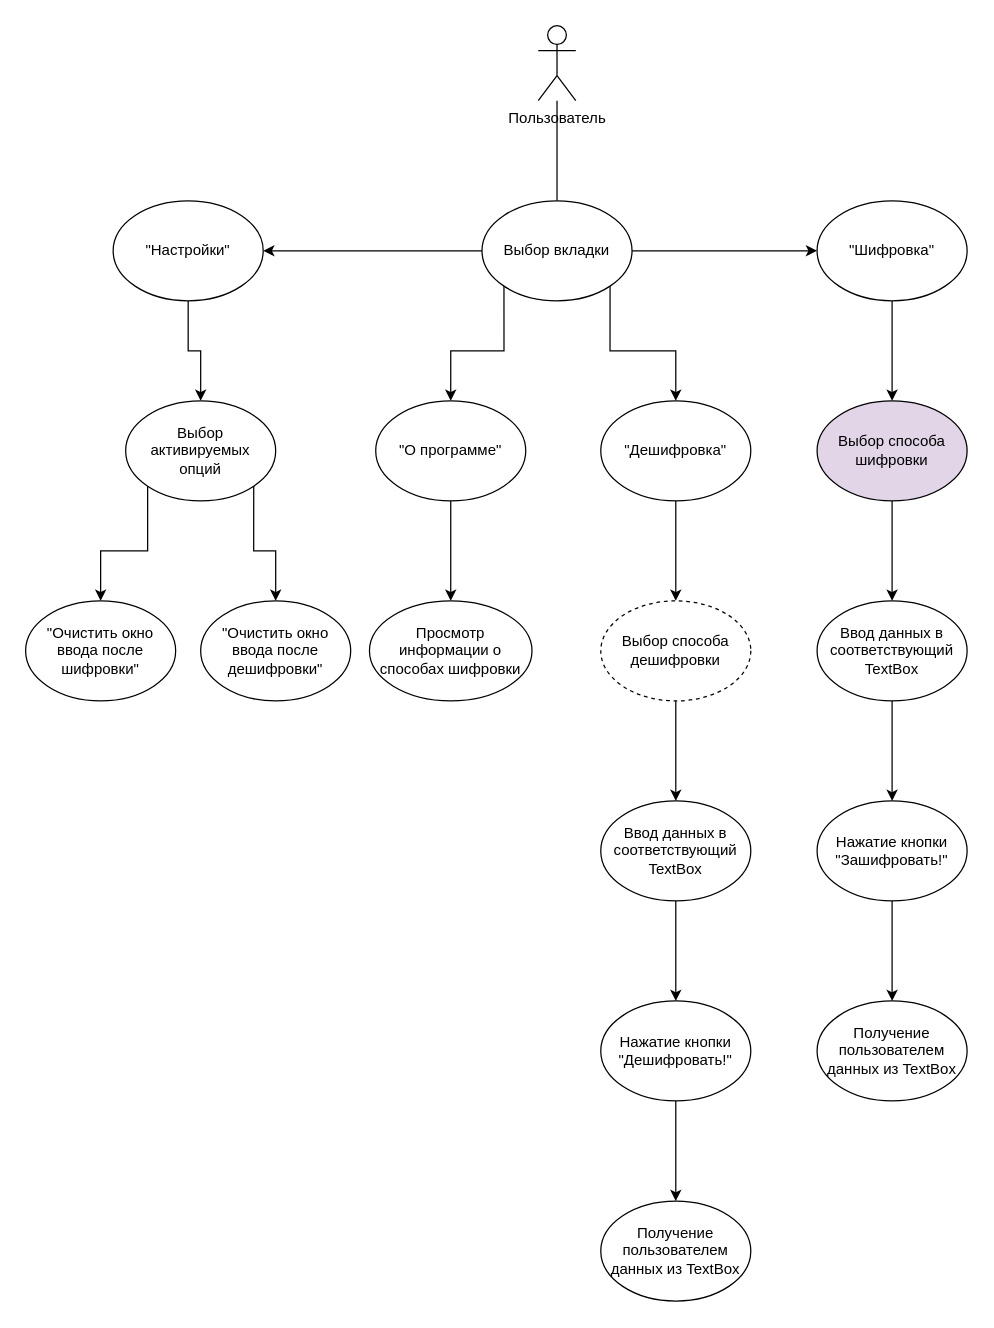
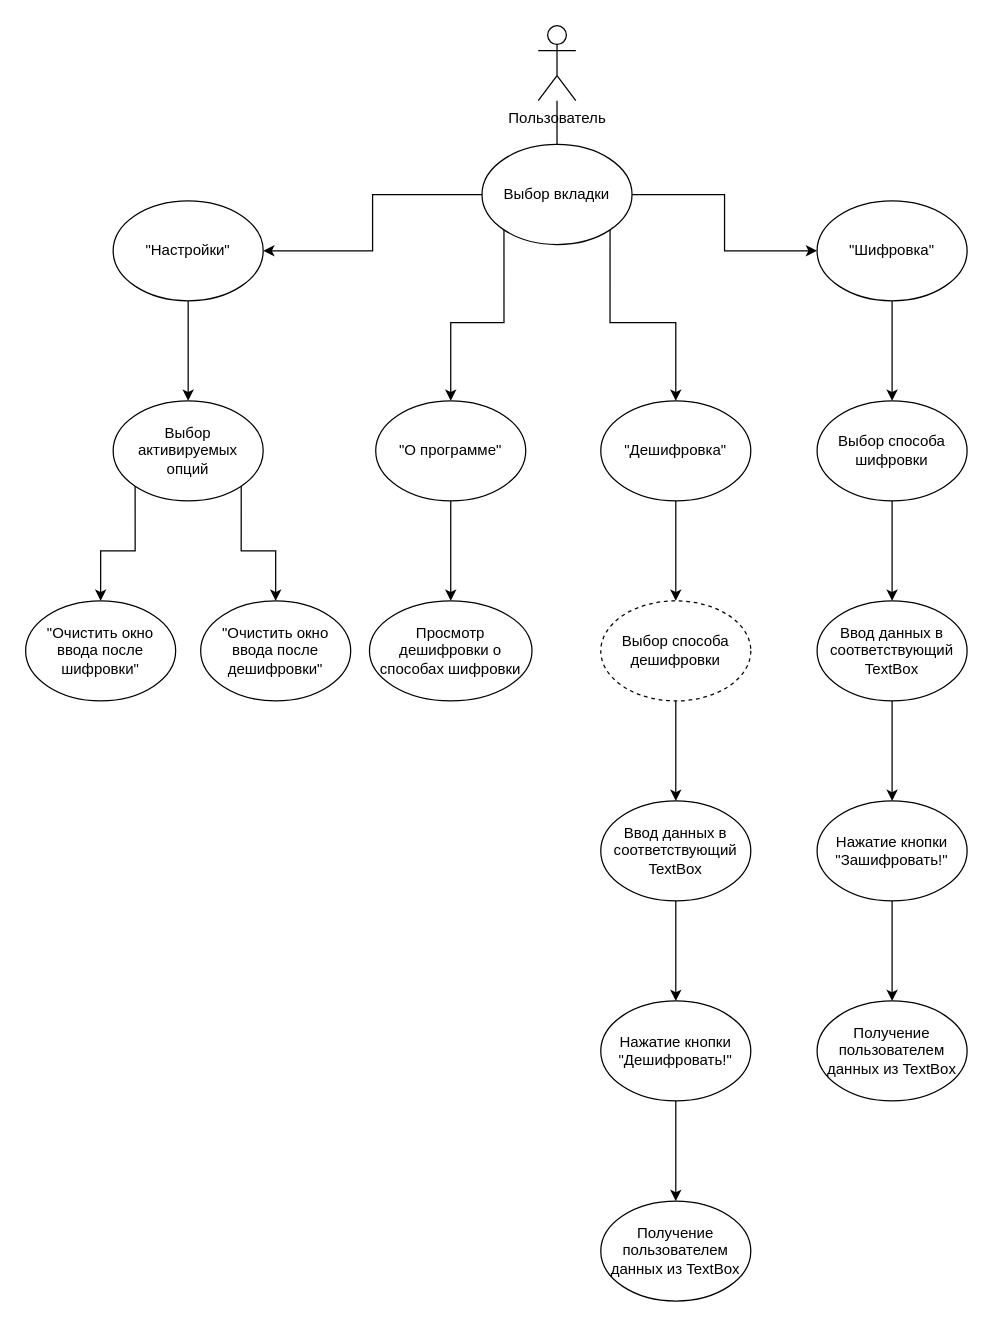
node "Выбор вкладки": moved (557, 251) -> (557, 194)
node "Выбор активируемых опций": moved (201, 451) -> (188, 451)
node "Выбор способа шифровки": fillcolor #e1d5e7 -> #ffffff
node "Просмотр информации о способах шифровки": label "Просмотр информации о способах шифровки" -> "Просмотр дешифровки о способах шифровки"
